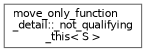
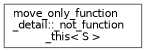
node "move_only_function _detail::_not_qualifying _this< S >": label "move_only_function _detail::_not_qualifying _this< S >" -> "move_only_function _detail::_not_function _this< S >"
